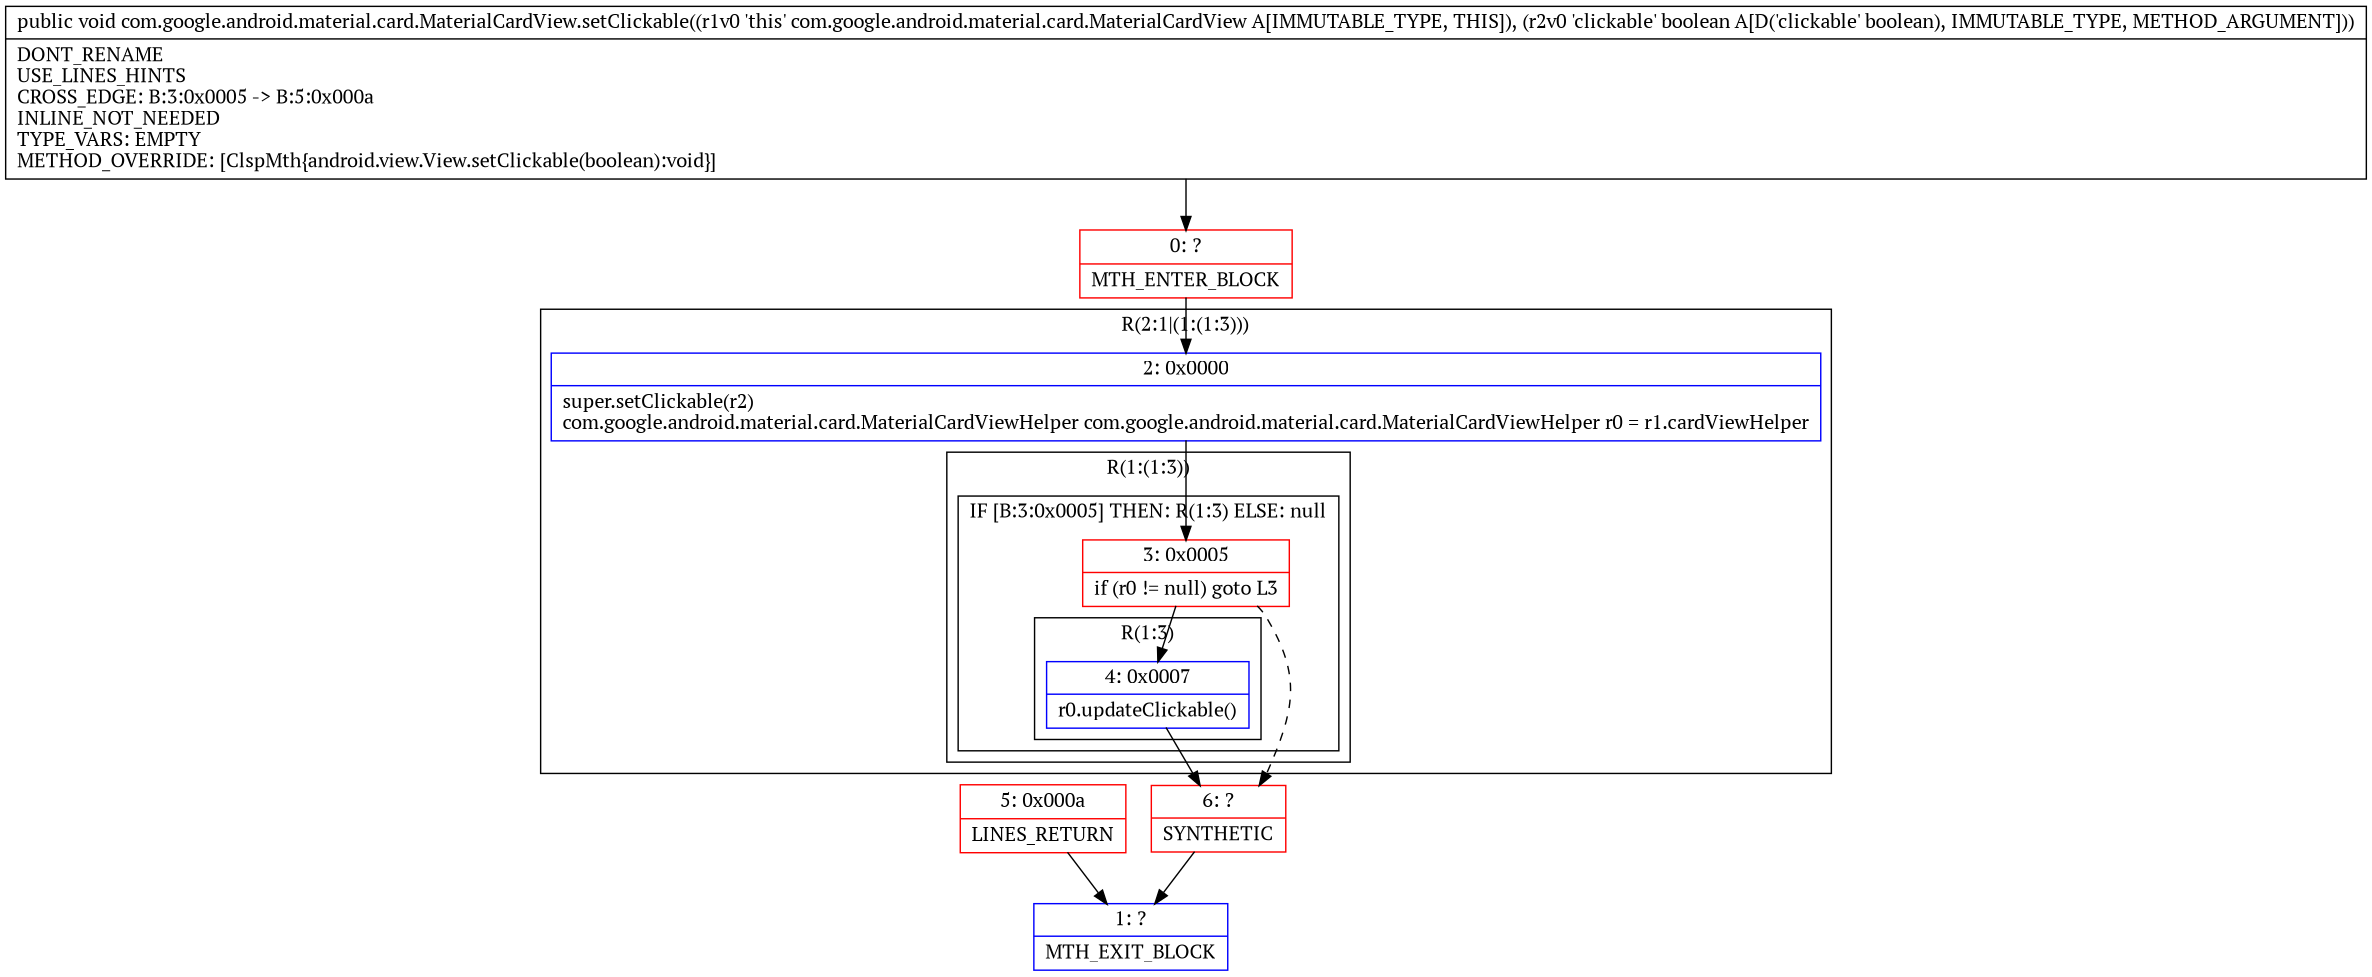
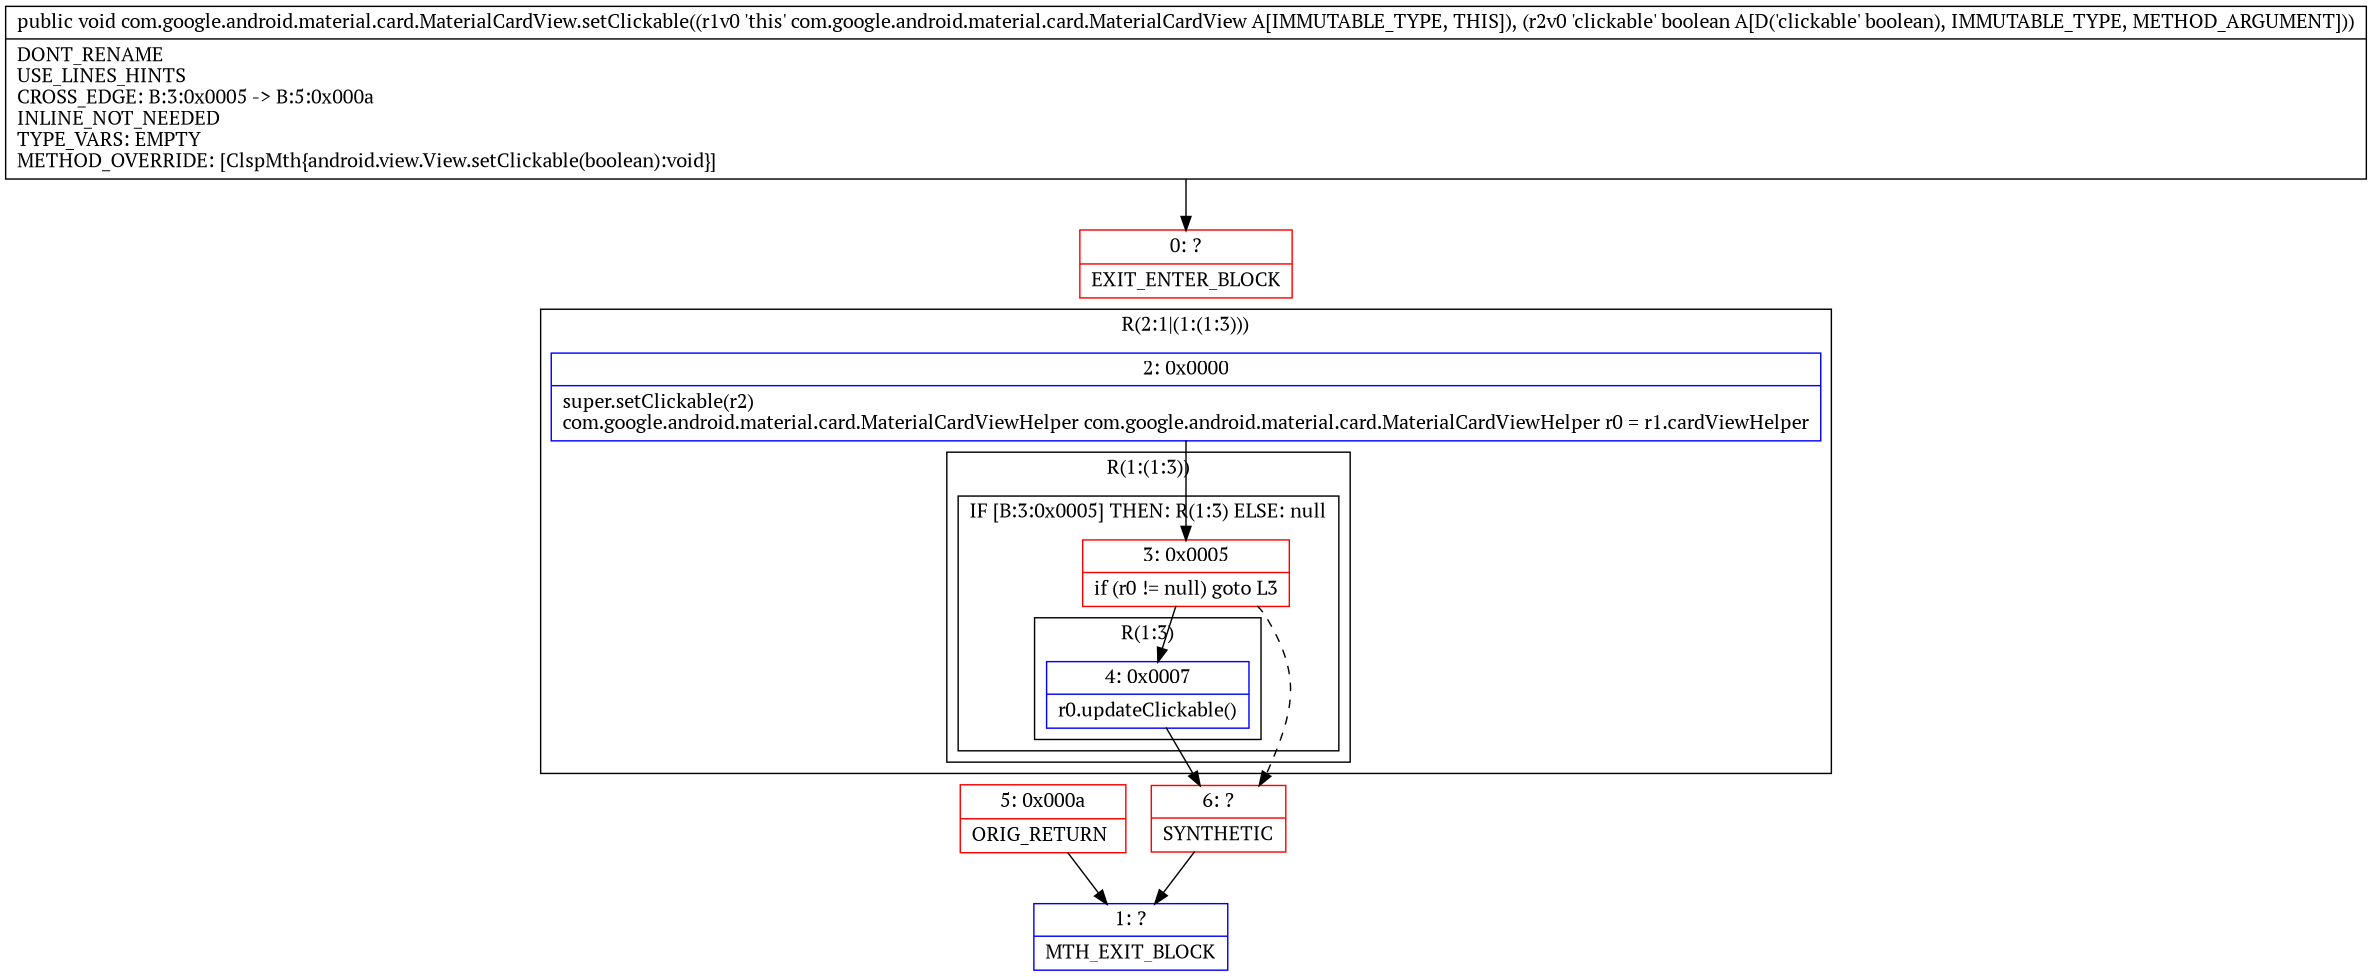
node "0: ?": text "MTH_ENTER_BLOCK" -> "EXIT_ENTER_BLOCK"
edge "0: ?" -> "2: 0x0000": removed
node "5: 0x000a": text "LINES_RETURN" -> "ORIG_RETURN"
